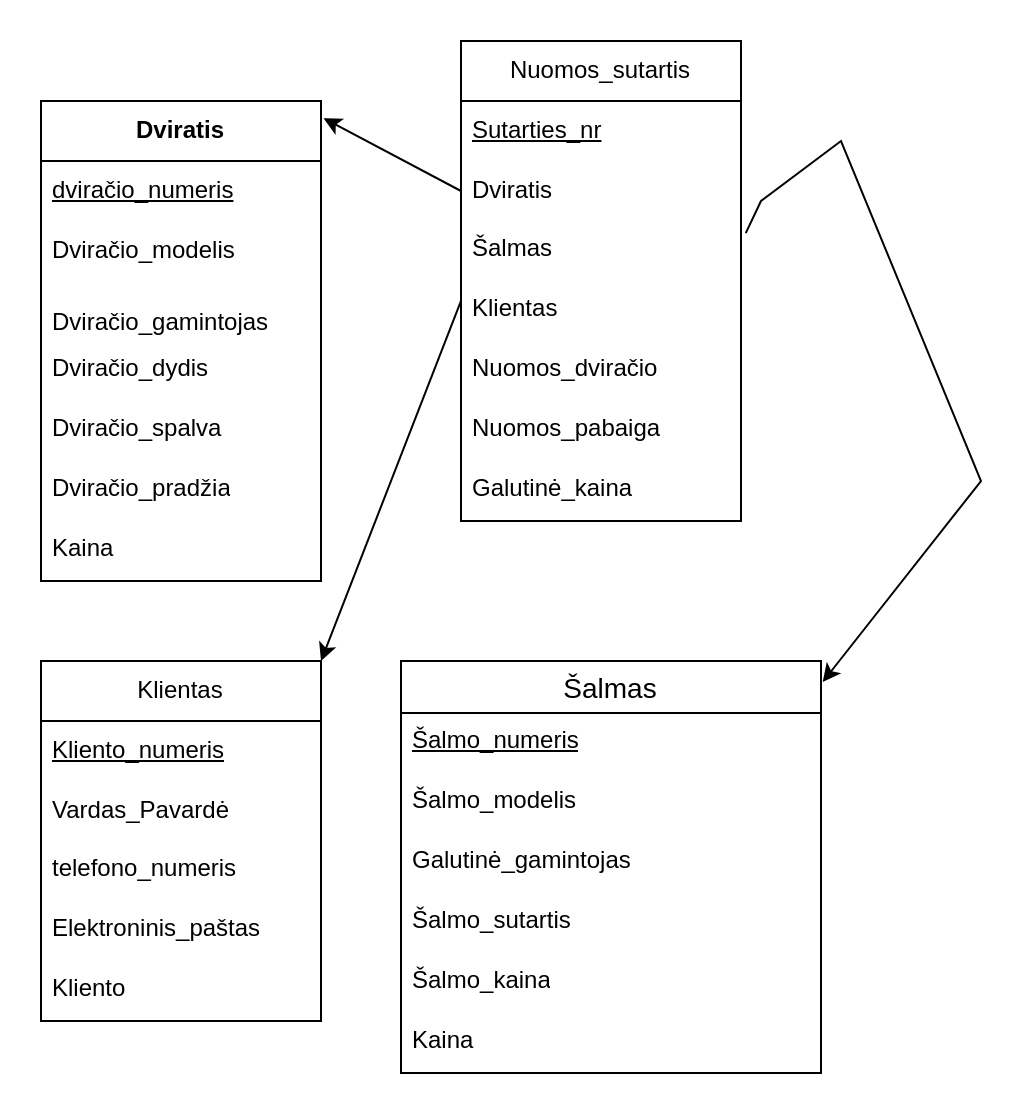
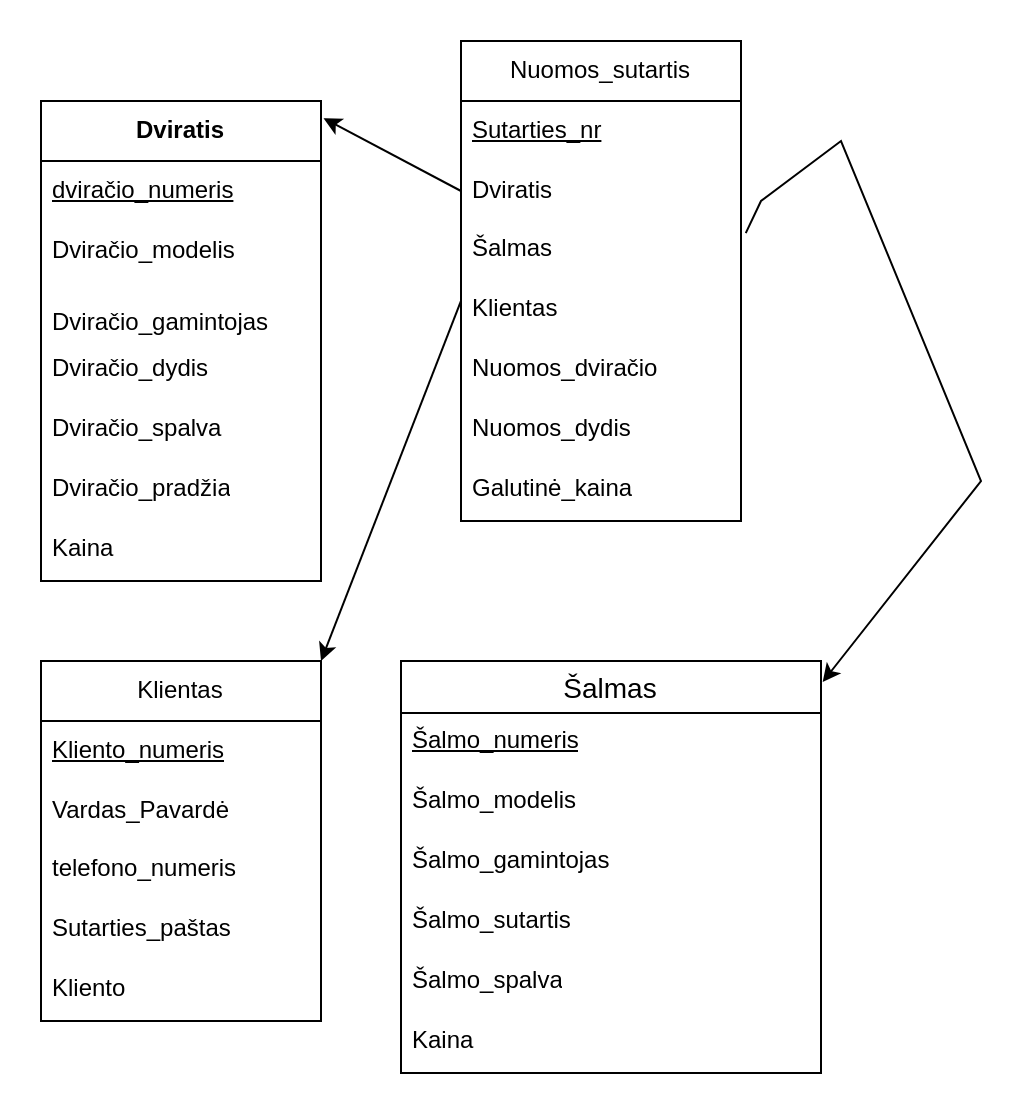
node "Nuomos_pabaiga": label "Nuomos_pabaiga" -> "Nuomos_dydis"
node "Galutinė_gamintojas": label "Galutinė_gamintojas" -> "Šalmo_gamintojas"
node "Elektroninis_paštas": label "Elektroninis_paštas" -> "Sutarties_paštas"
node "Šalmo_kaina": label "Šalmo_kaina" -> "Šalmo_spalva"
